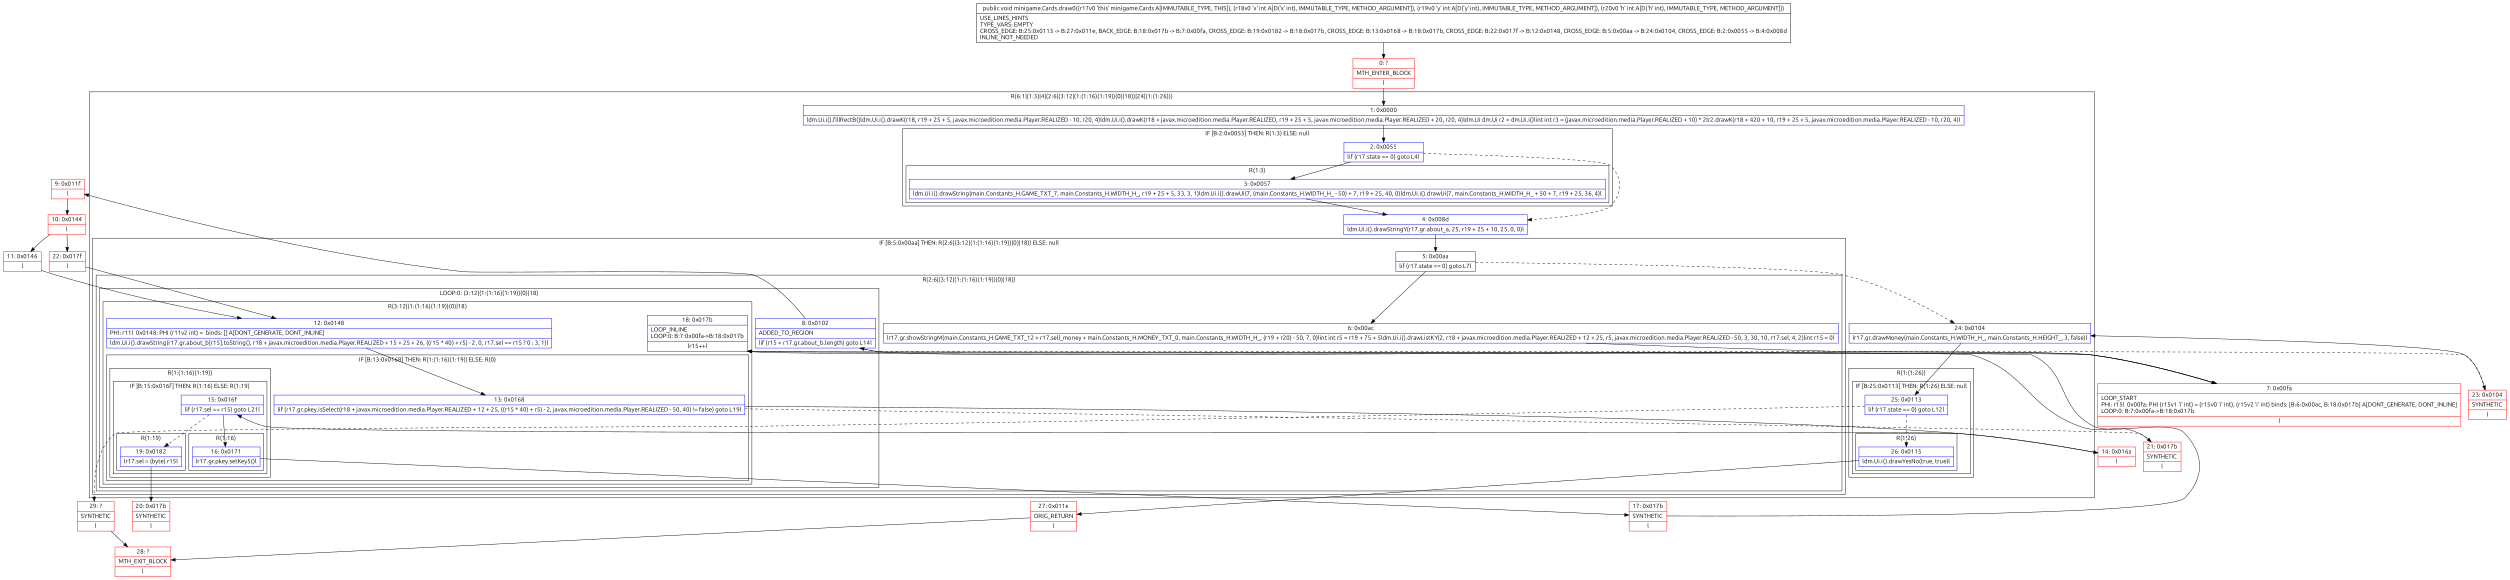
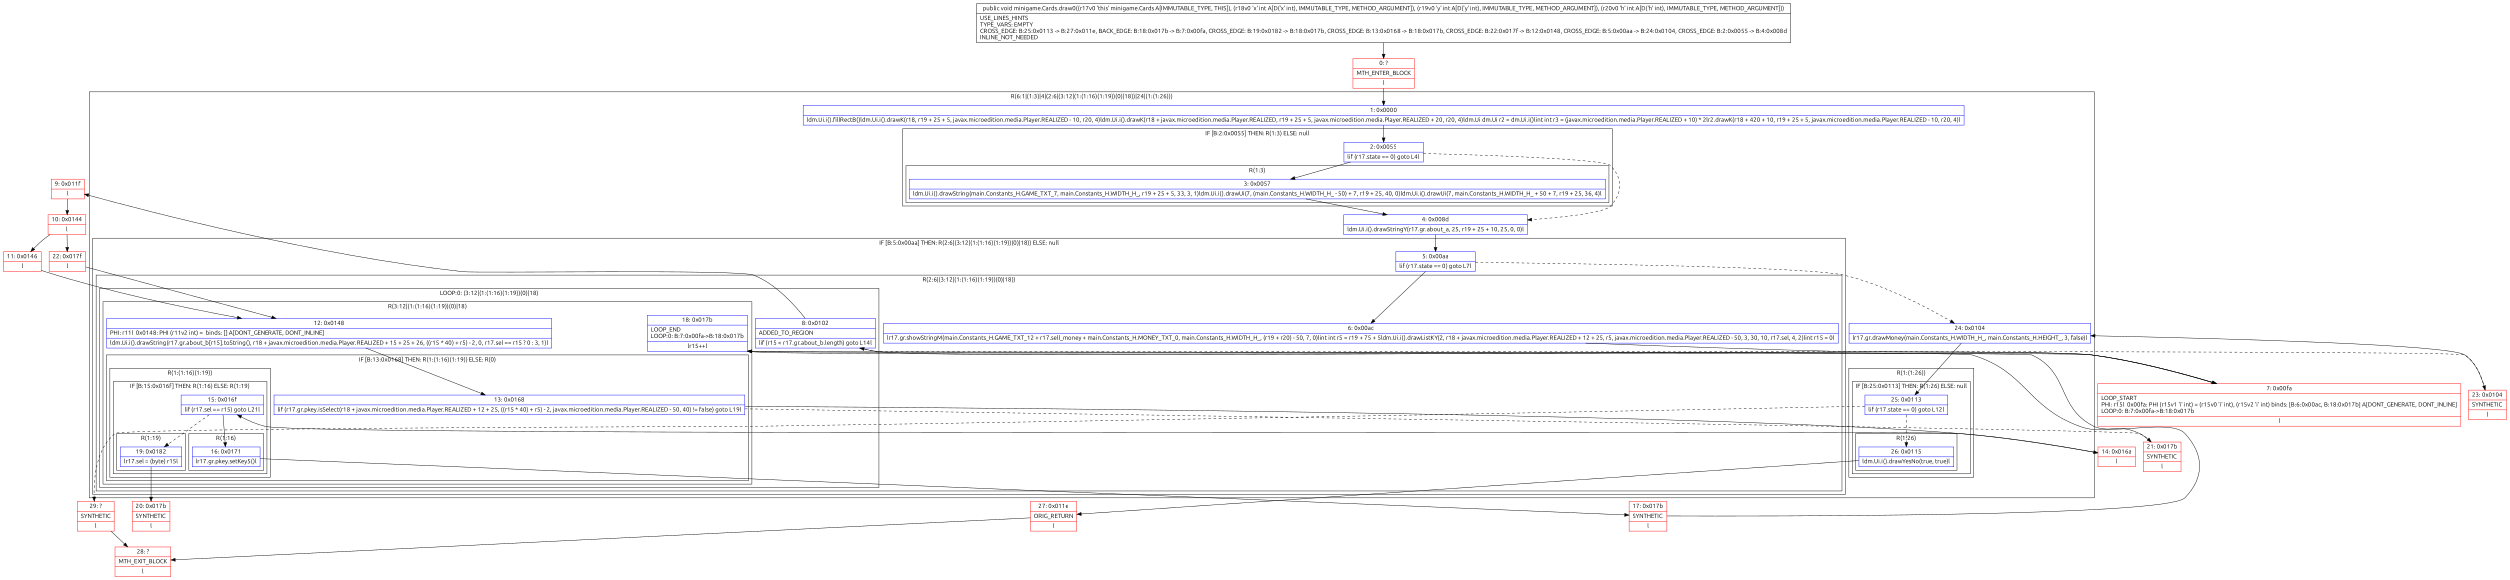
node "18: 0x017b": text "LOOP_INLINE" -> "LOOP_END"
